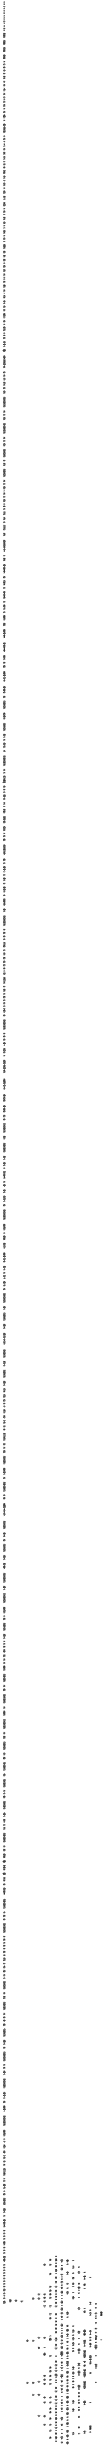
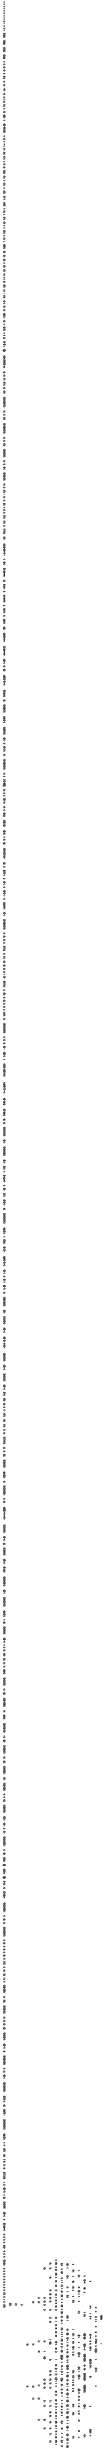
node "# 0x2865 JUMPDEST EQ ISZERO PUSHX Data JUMPI": added
